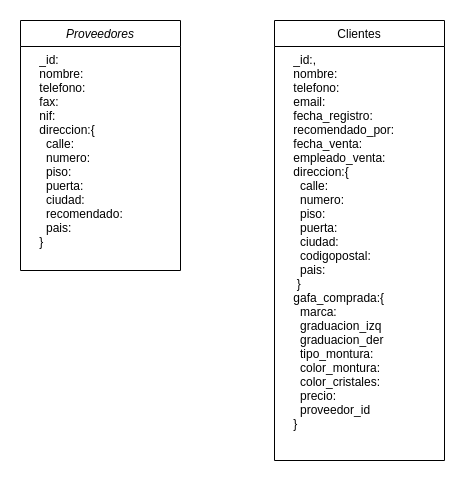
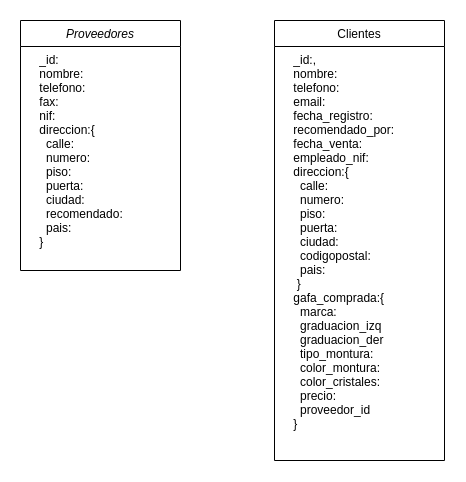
node "_id:, nombre: telefono: email: fecha_registro: recomendado_por: fecha_venta: empleado_venta: direccion:{ calle: numero: piso: puerta: ciudad: codigopostal: pais: } gafa_comprada:{ marca: graduacion_izq graduacion_der tipo_montura: color_montura: color_cristales: precio: proveedor_id }": label "_id:, nombre: telefono: email: fecha_registro: recomendado_por: fecha_venta: empleado_venta: direccion:{ calle: numero: piso: puerta: ciudad: codigopostal: pais: } gafa_comprada:{ marca: graduacion_izq graduacion_der tipo_montura: color_montura: color_cristales: precio: proveedor_id }" -> "_id:, nombre: telefono: email: fecha_registro: recomendado_por: fecha_venta: empleado_nif: direccion:{ calle: numero: piso: puerta: ciudad: codigopostal: pais: } gafa_comprada:{ marca: graduacion_izq graduacion_der tipo_montura: color_montura: color_cristales: precio: proveedor_id }"
